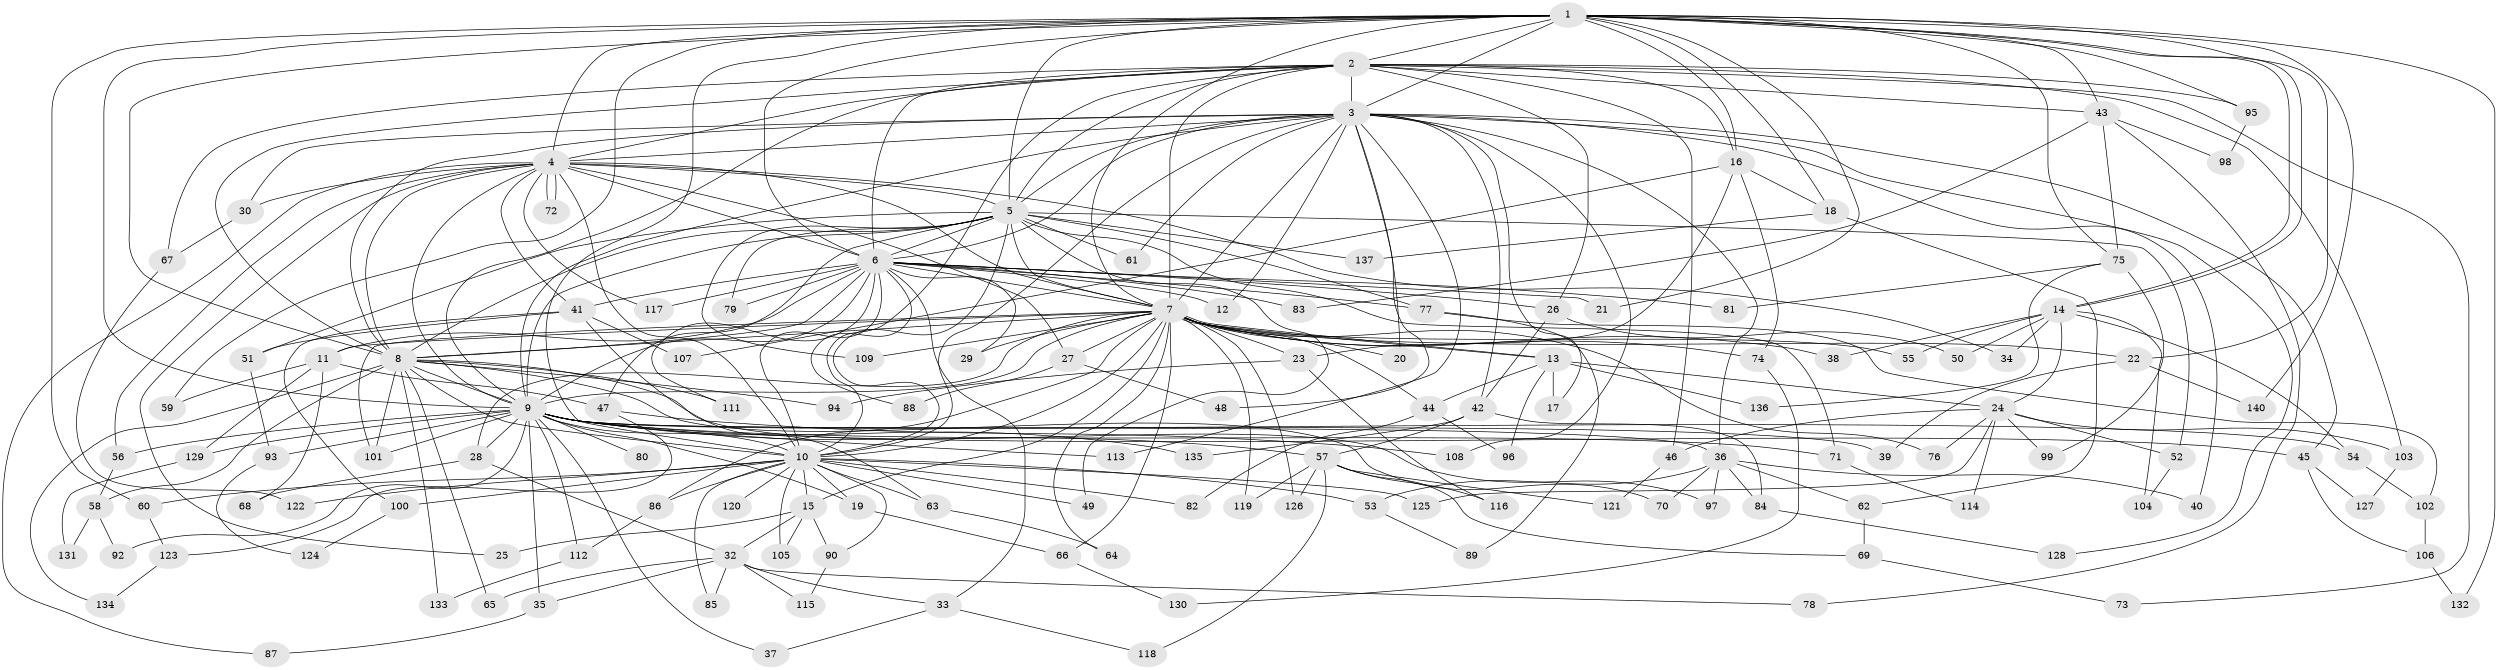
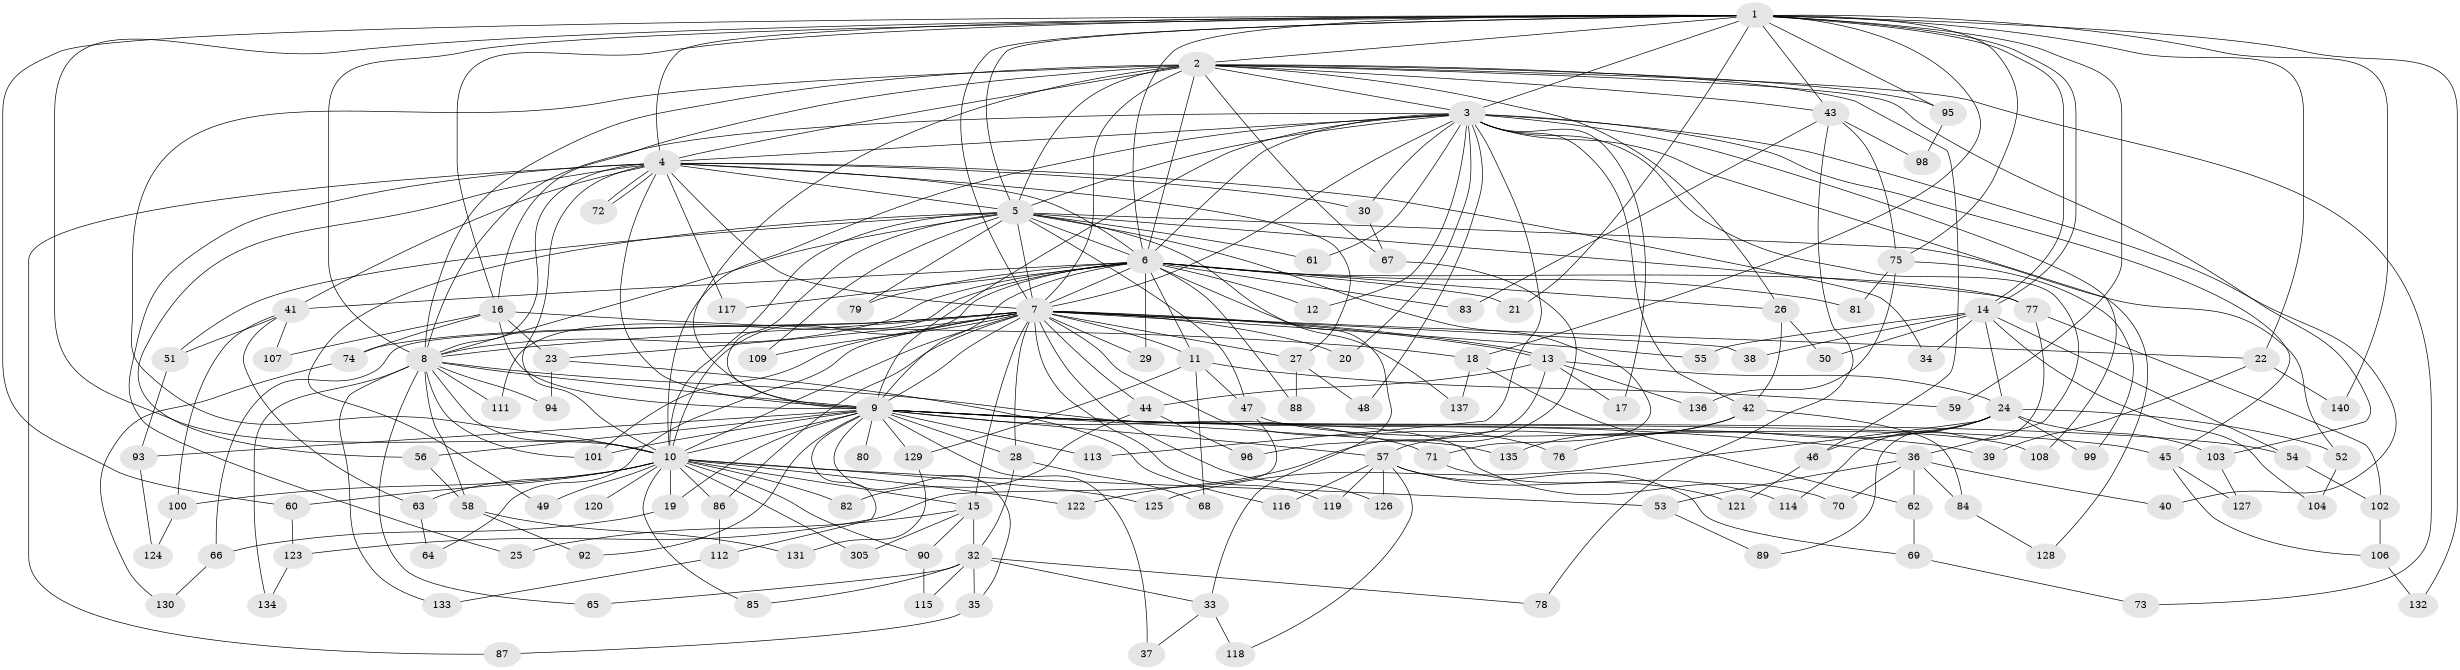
edge "1" -- "9": now "16" -- "9"
node "97": removed
node "105": label "105" -> "305"
